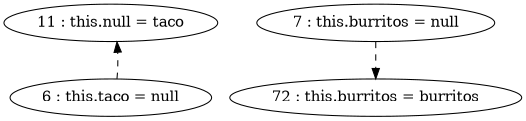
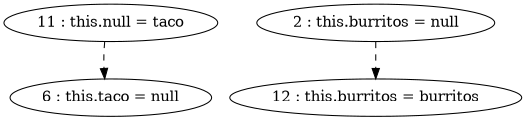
node "7 : this.burritos = null": label "7 : this.burritos = null" -> "2 : this.burritos = null"
edge "6 : this.taco = null" -> "11 : this.null = taco": reversed
node "72 : this.burritos = burritos": label "72 : this.burritos = burritos" -> "12 : this.burritos = burritos"
